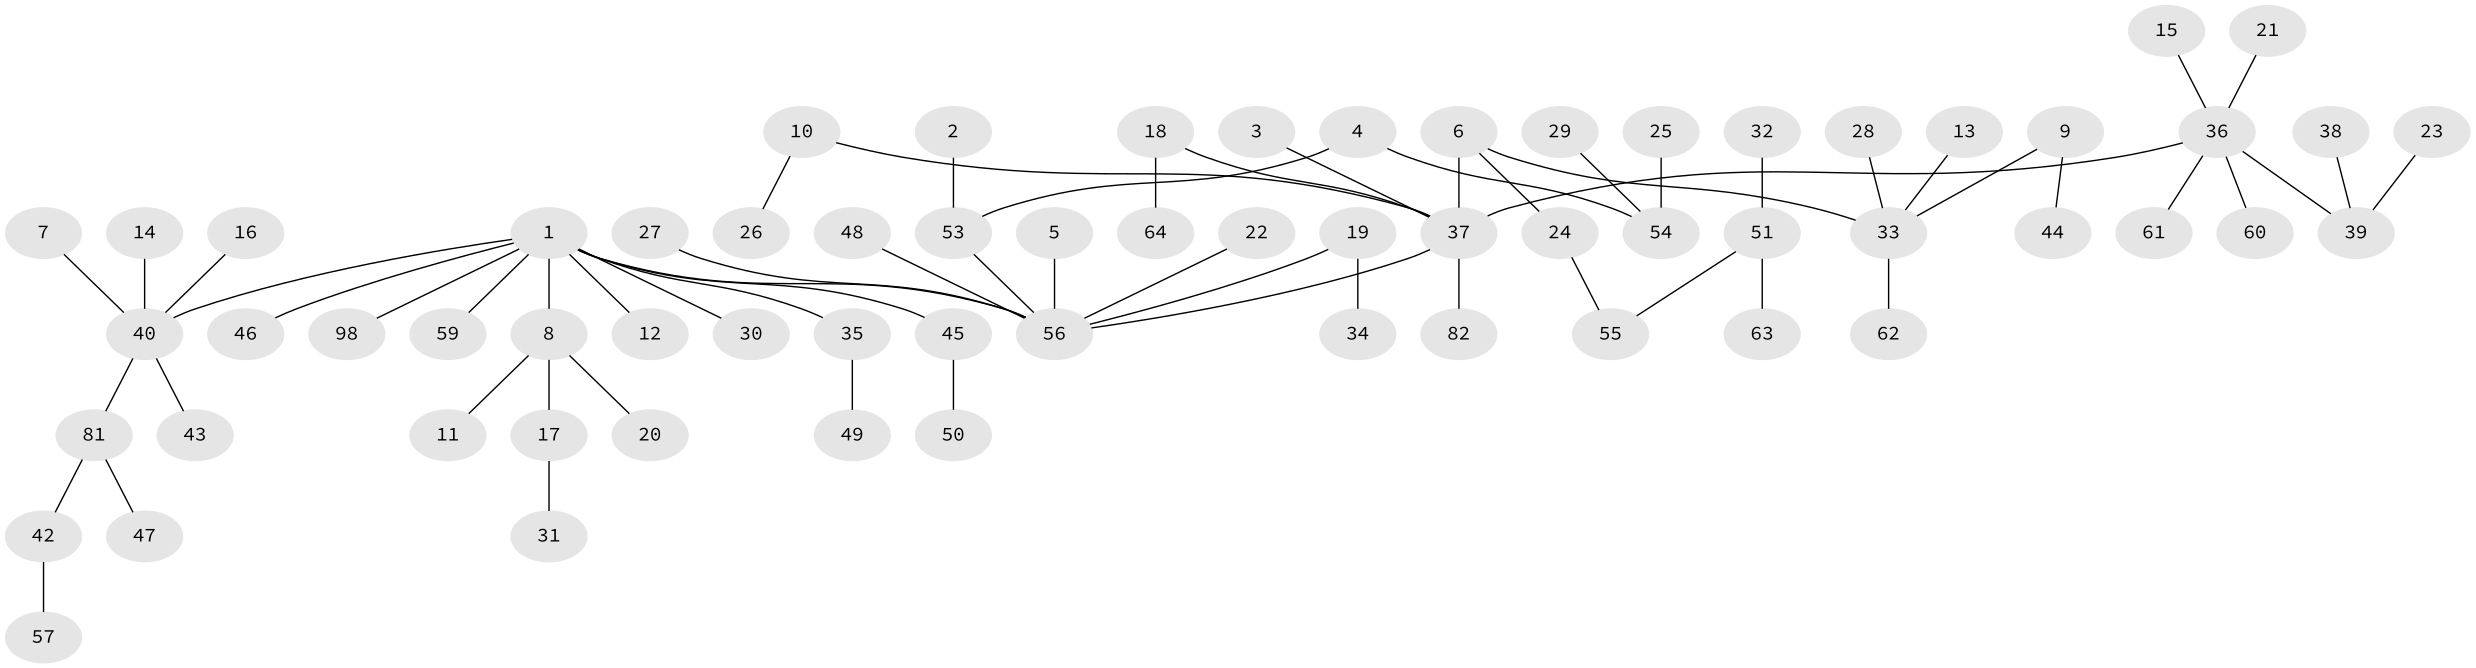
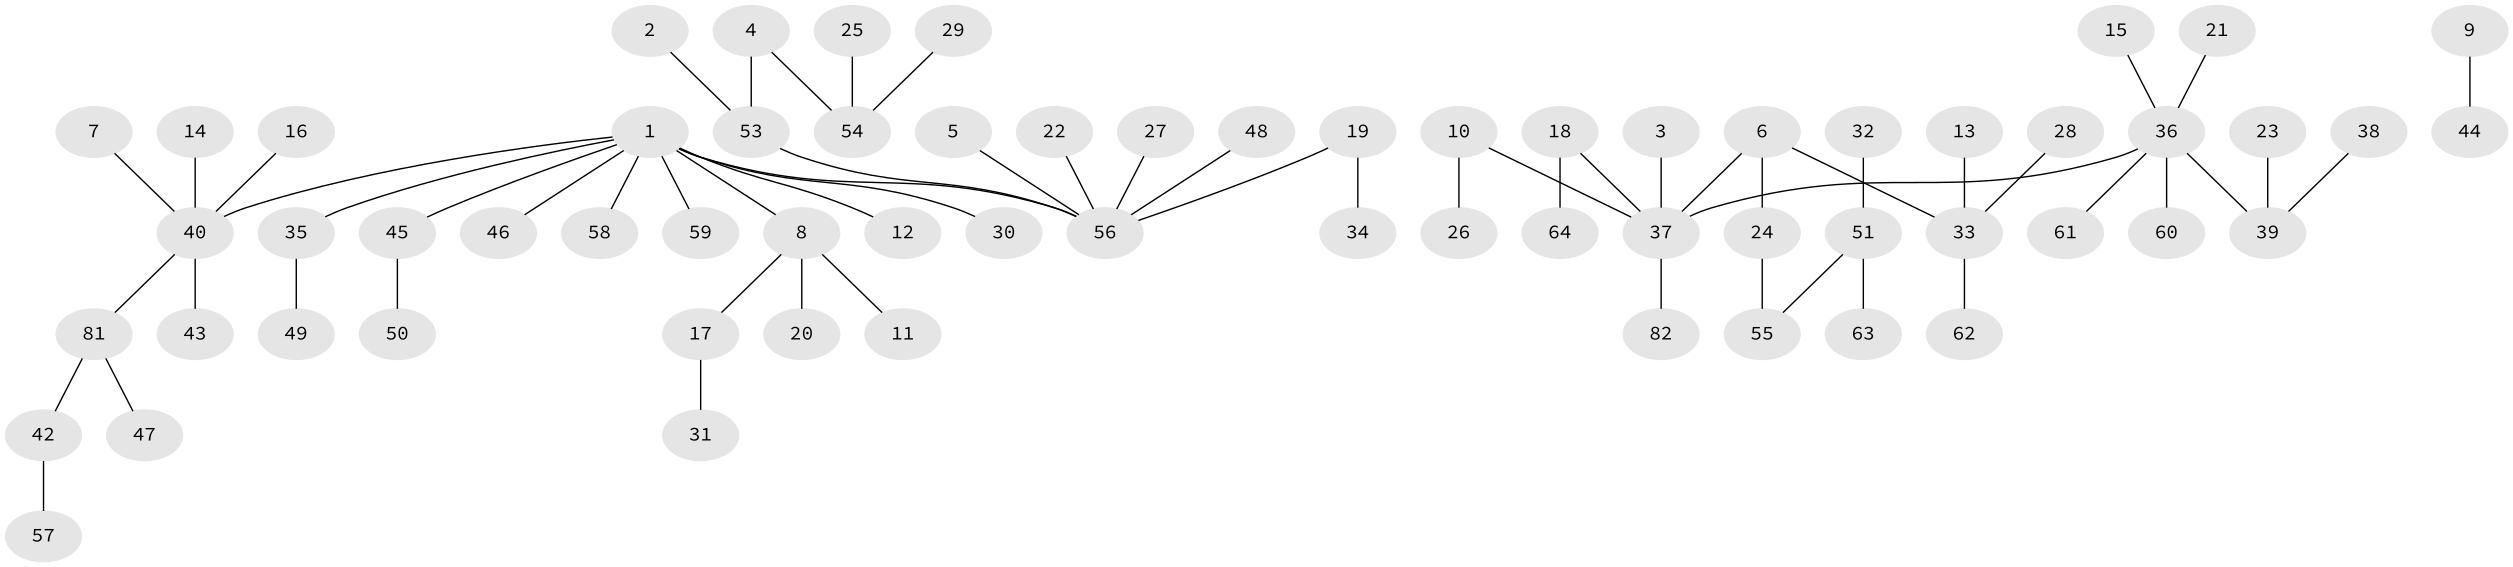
edge "9" -- "33": removed
edge "37" -- "56": removed
node "98": label "98" -> "58"
